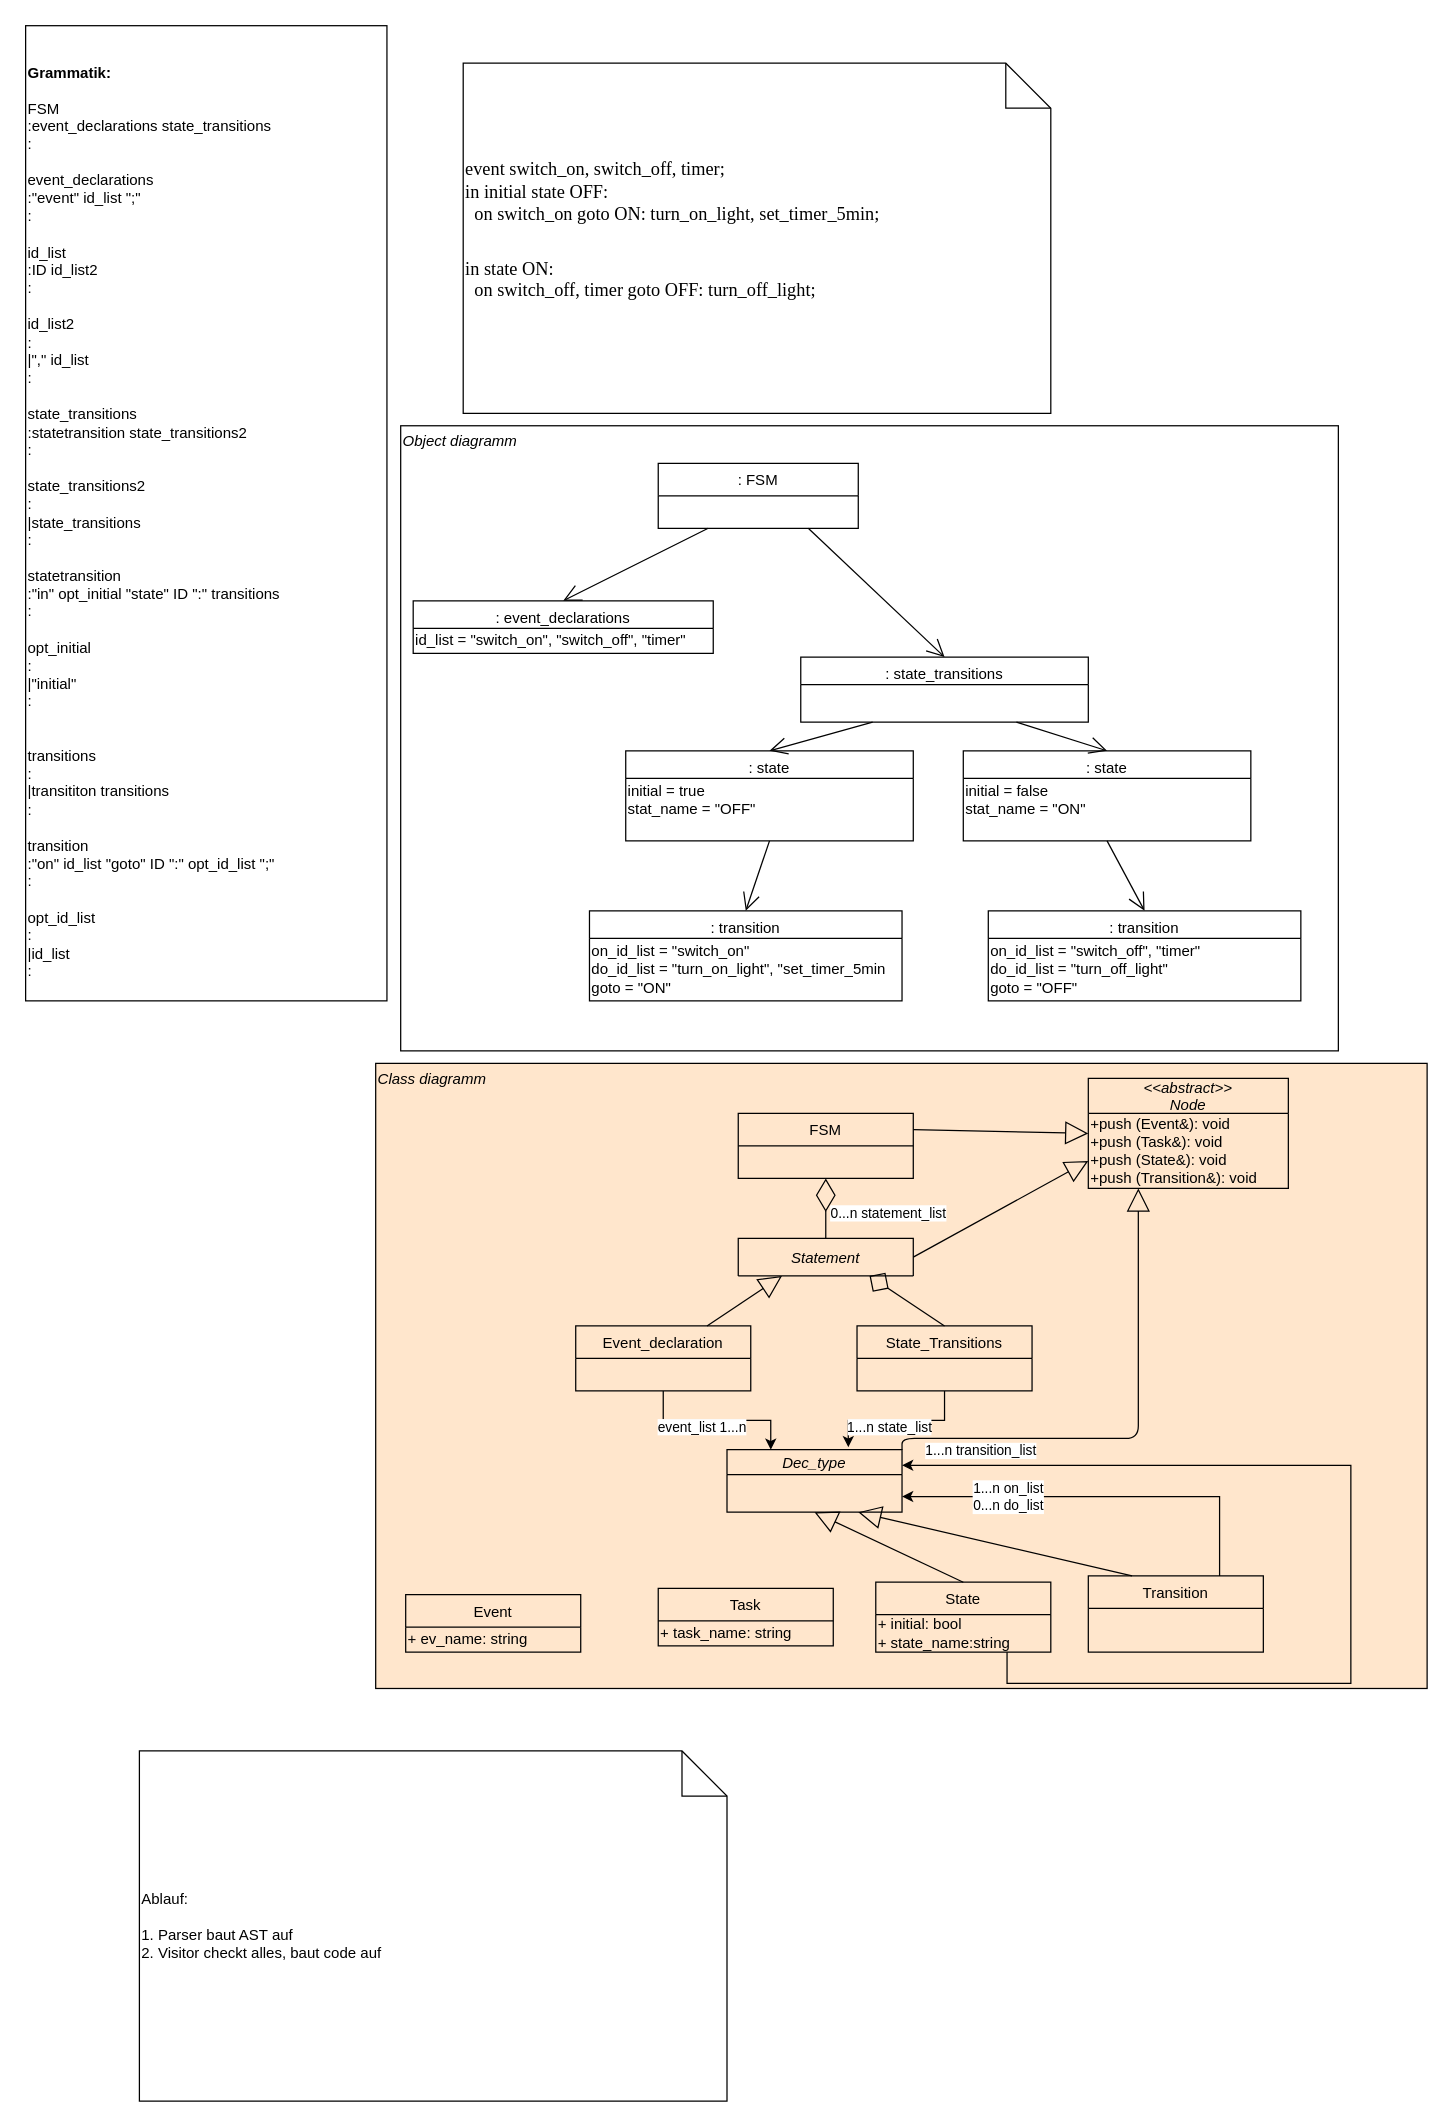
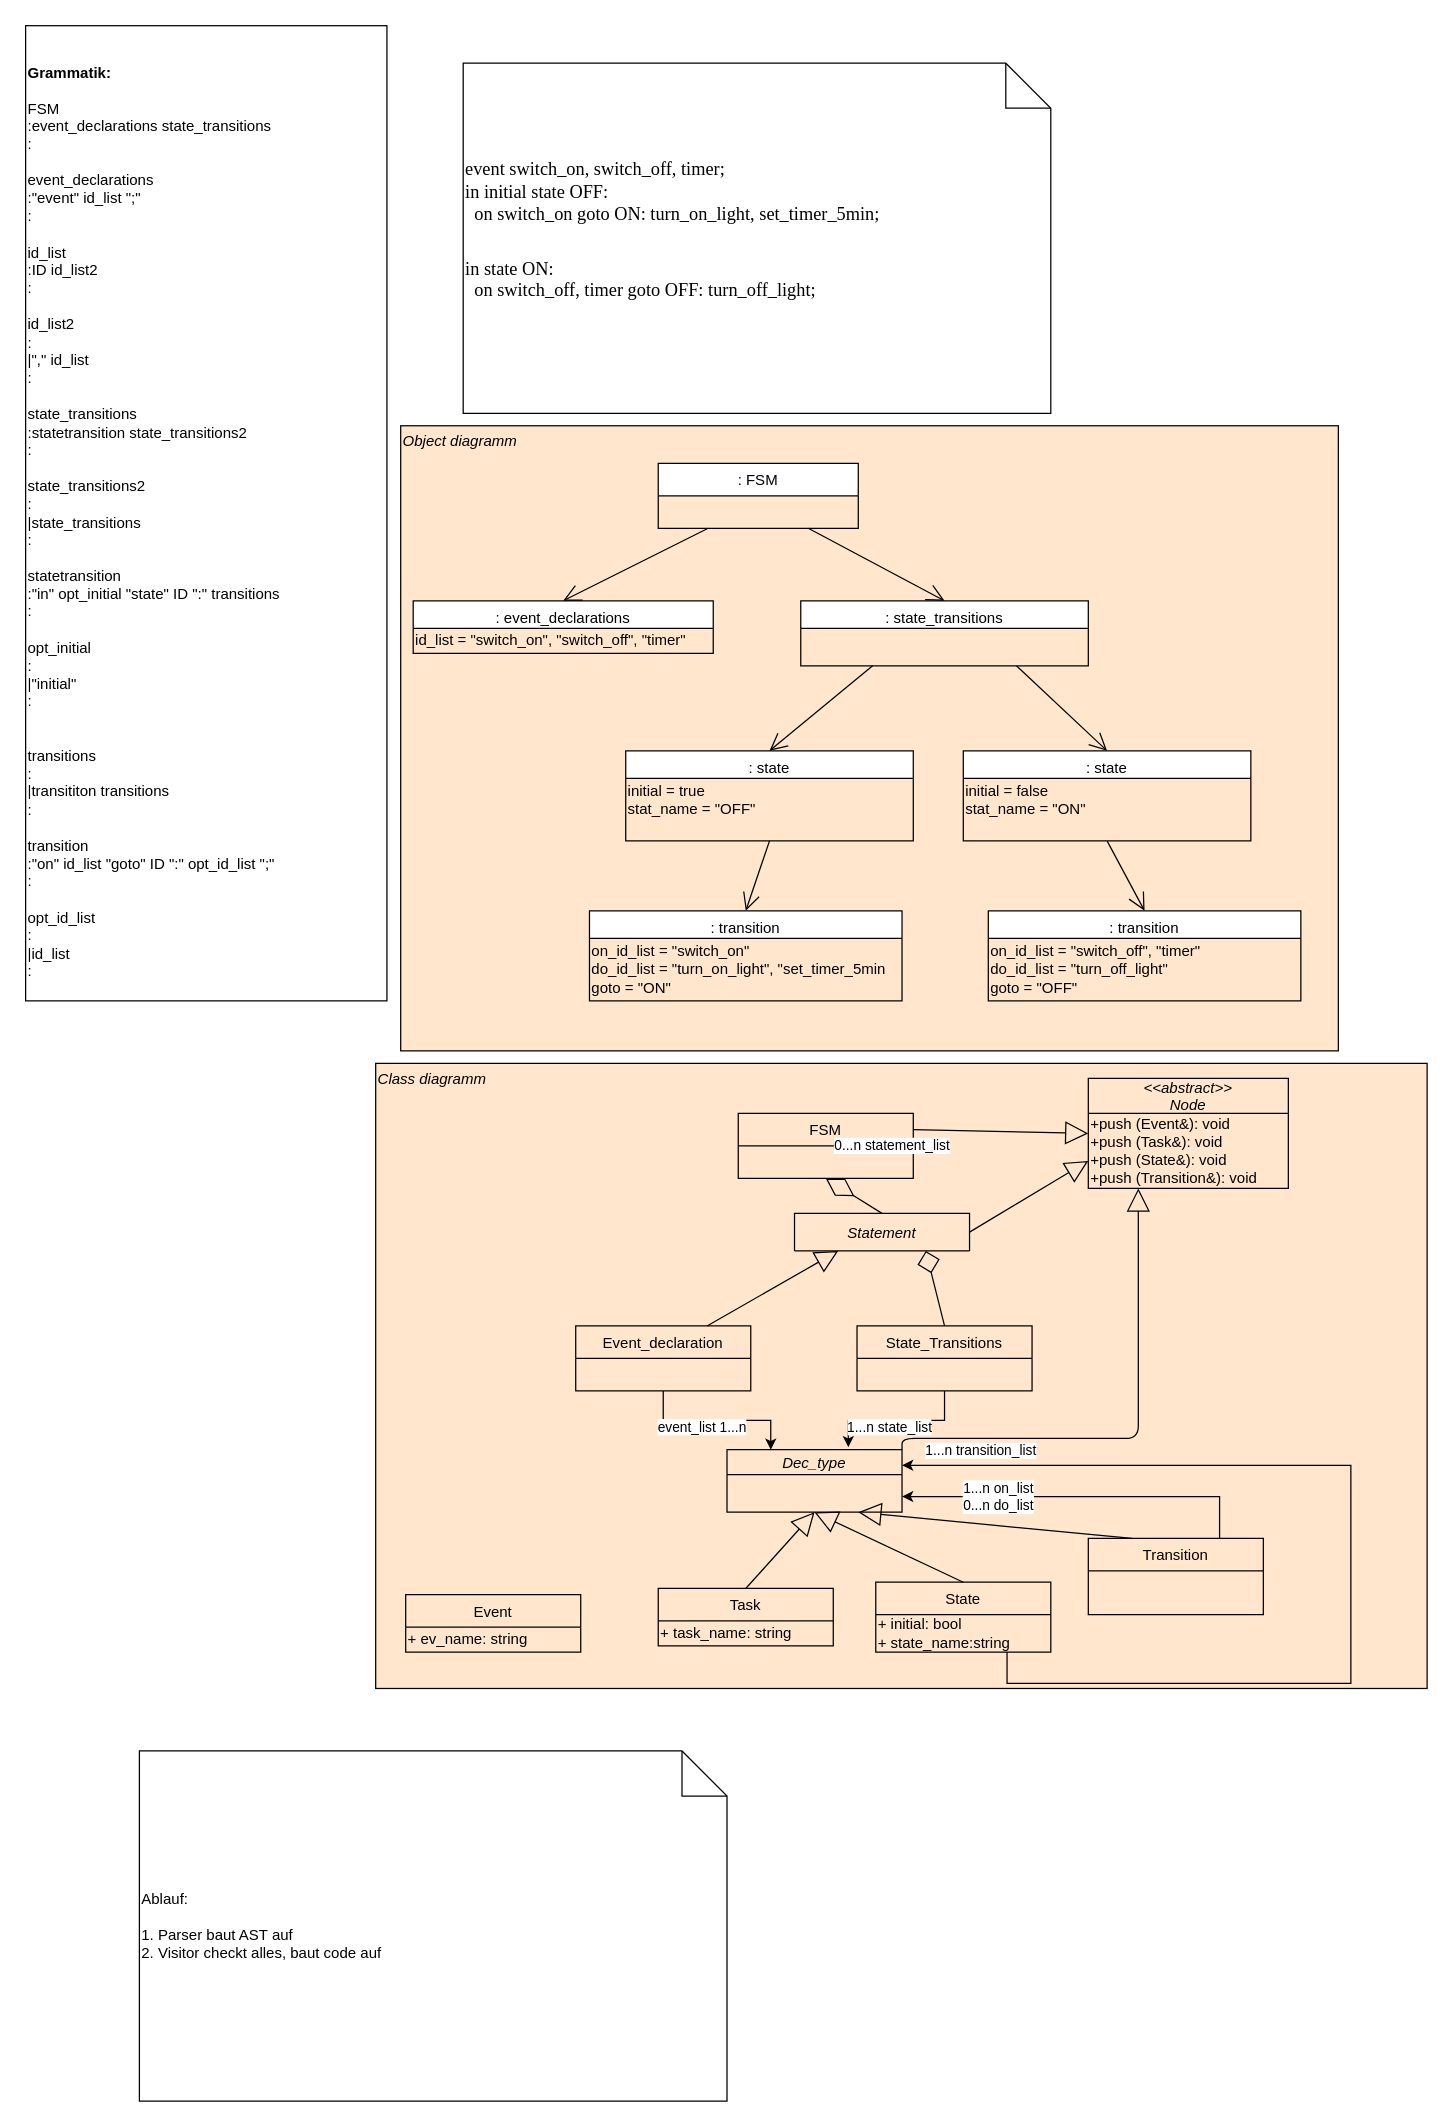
node ": state_transitions": moved (944, 689) -> (944, 633)
node "Object diagramm": fillcolor #ffffff -> #ffe6cc
node "Statement": moved (826, 1257) -> (882, 1232)
edge "Task" -> "Dec_type": added
node "Transition": moved (1176, 1614) -> (1176, 1576)
